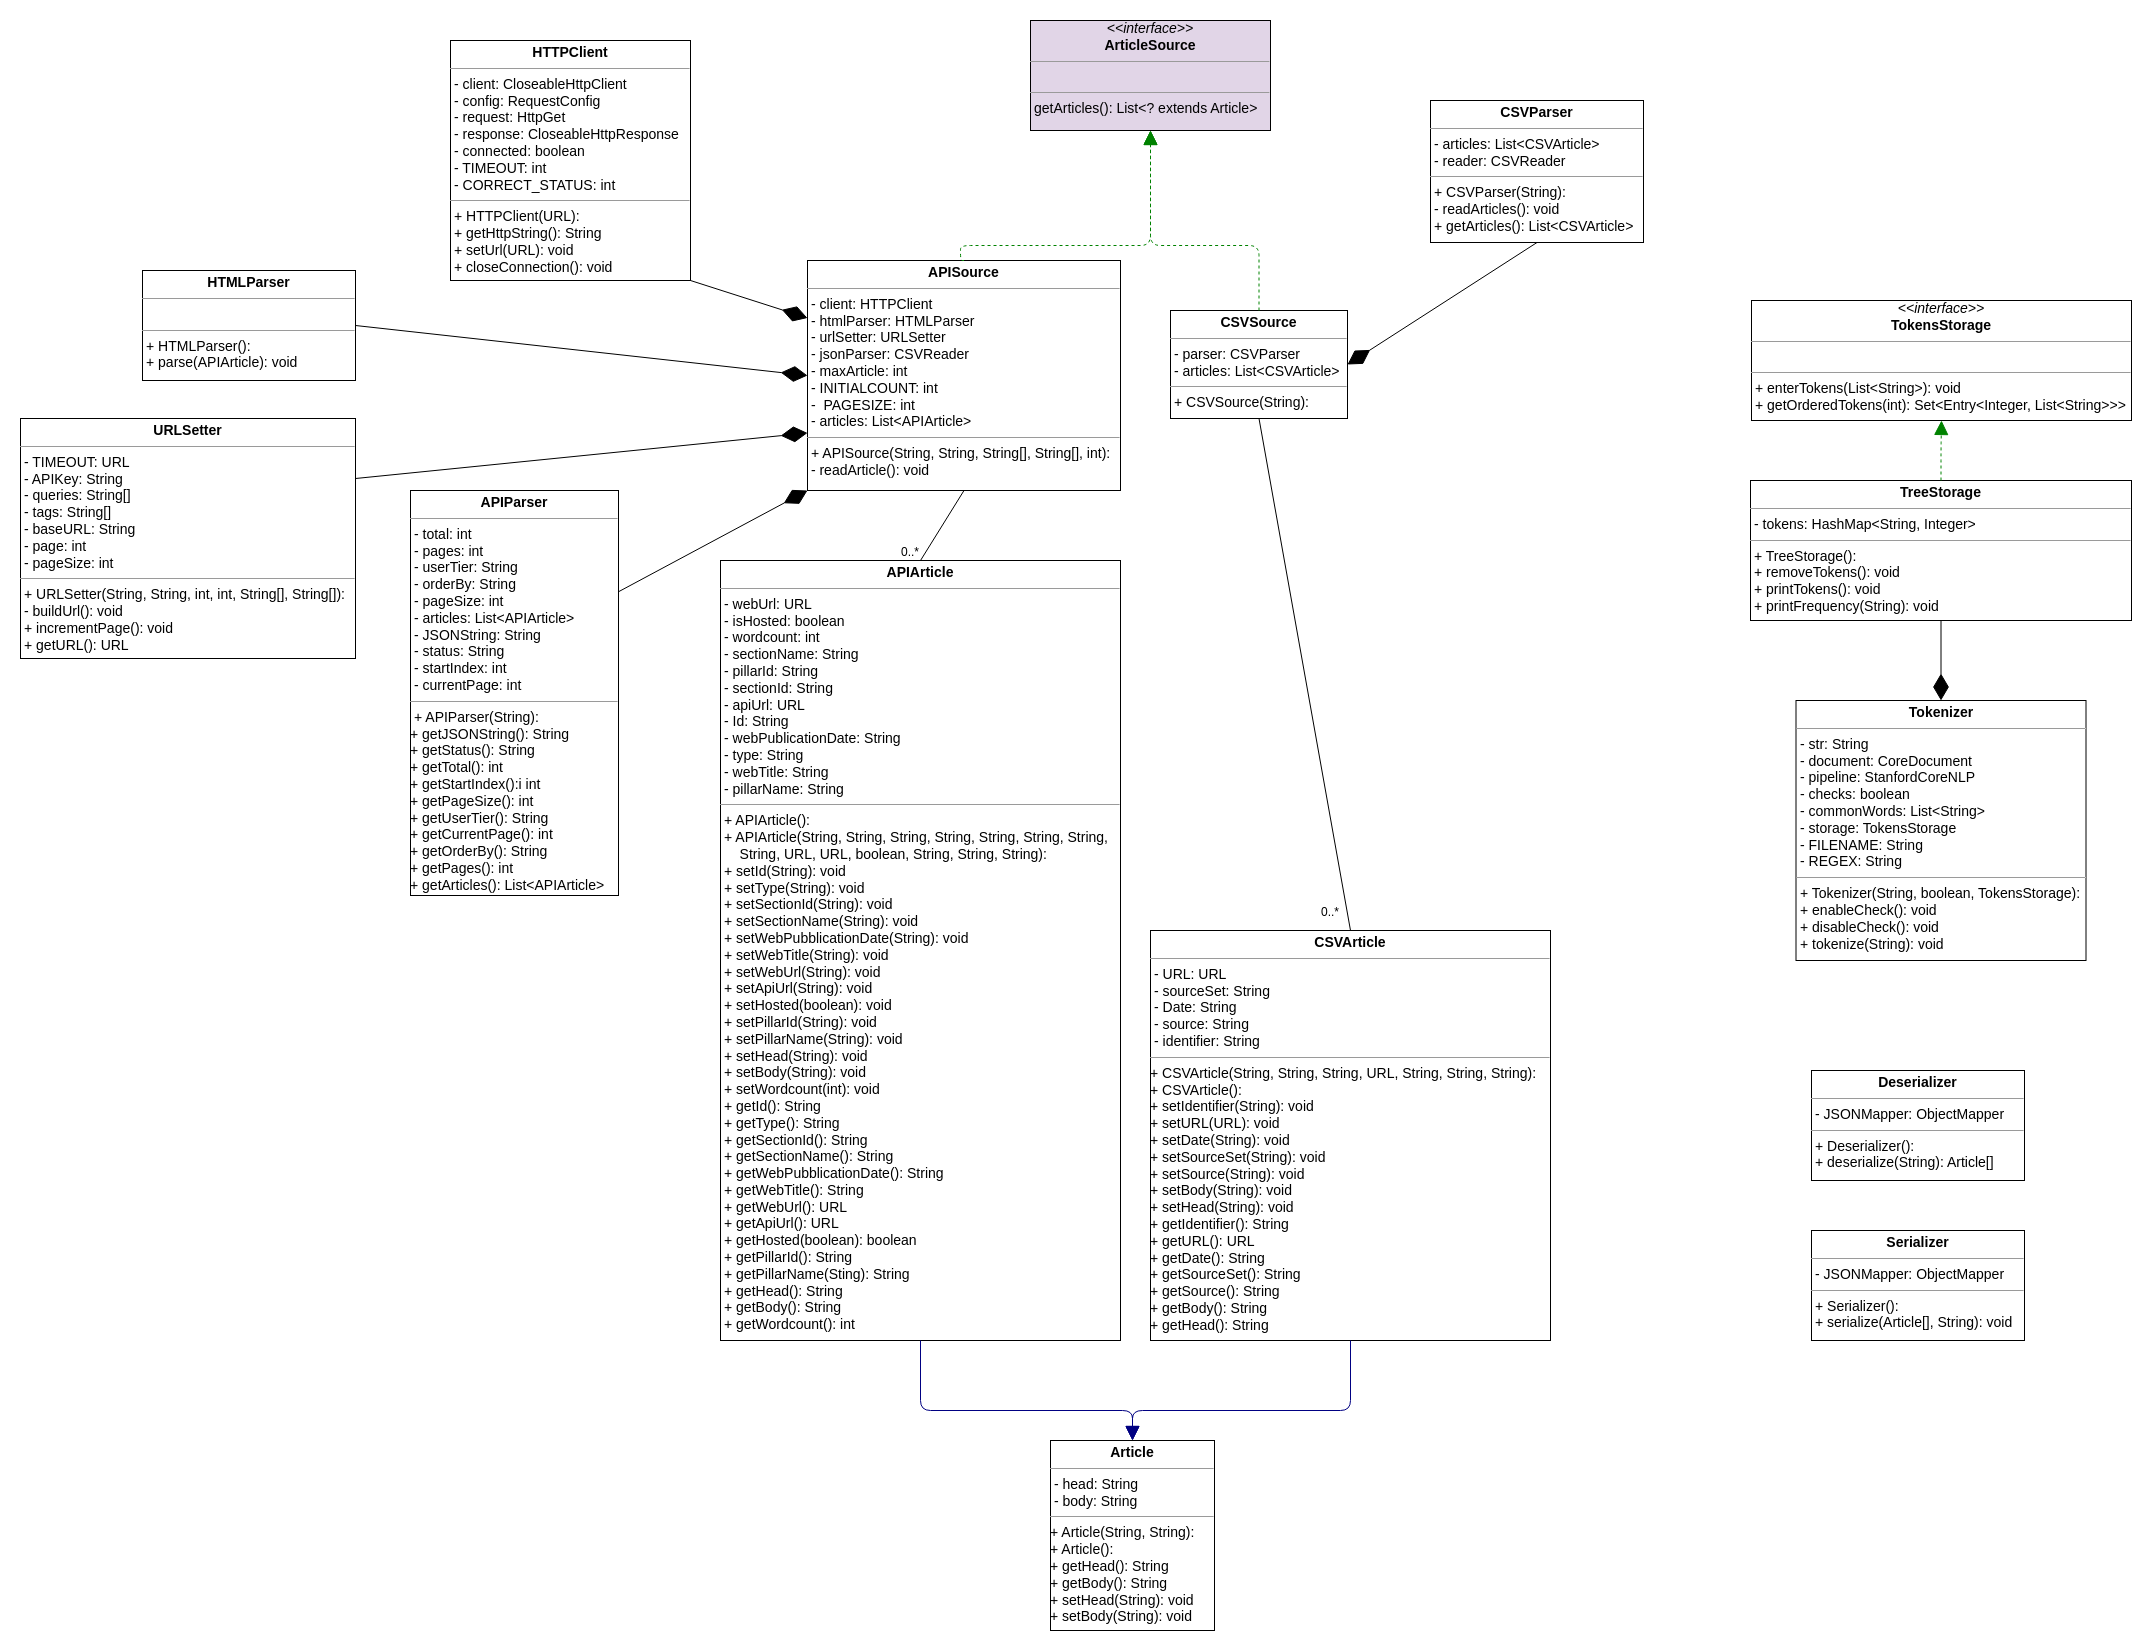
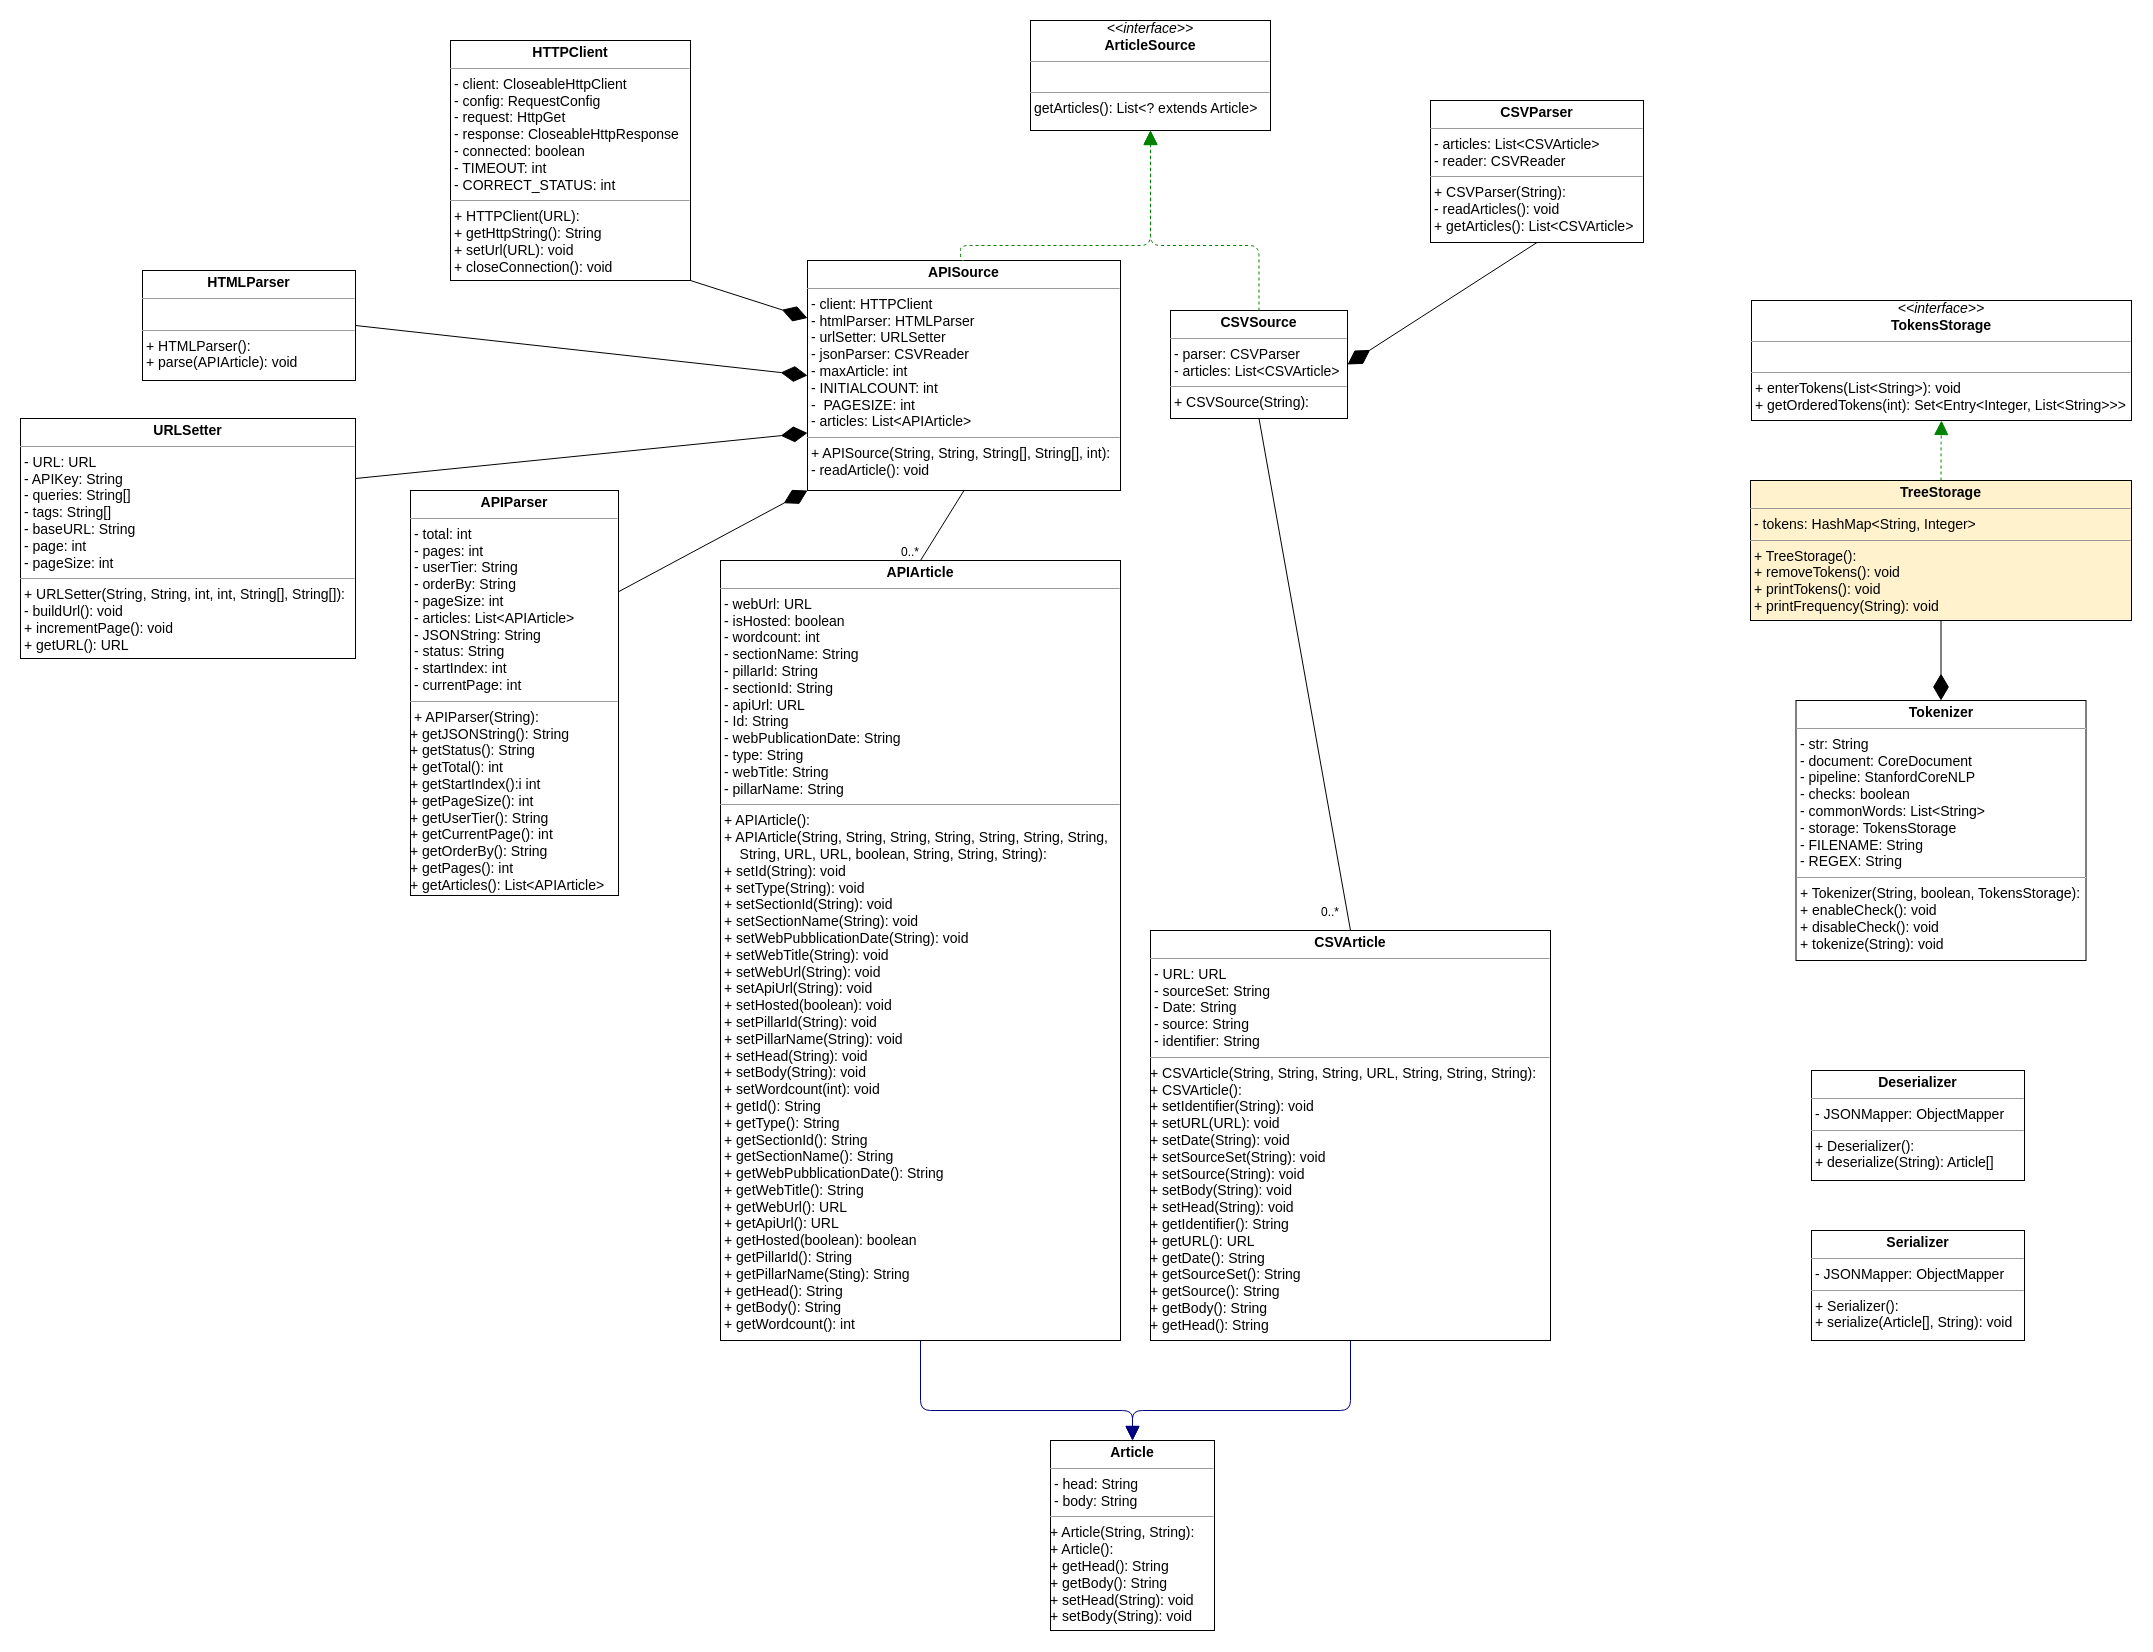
node "<<interface>> ArticleSource getArticles(): List<? extends Article>": fillcolor #e1d5e7 -> #ffffff
node "URLSetter - TIMEOUT: URL - APIKey: String - queries: String[] - tags: String[] - baseURL: String - page: int - pageSize: int + URLSetter(String, String, int, int, String[], String[]): - buildUrl(): void + incrementPage(): void + getURL(): URL": label "URLSetter - TIMEOUT: URL - APIKey: String - queries: String[] - tags: String[] - baseURL: String - page: int - pageSize: int + URLSetter(String, String, int, int, String[], String[]): - buildUrl(): void + incrementPage(): void + getURL(): URL" -> "URLSetter - URL: URL - APIKey: String - queries: String[] - tags: String[] - baseURL: String - page: int - pageSize: int + URLSetter(String, String, int, int, String[], String[]): - buildUrl(): void + incrementPage(): void + getURL(): URL"
node "TreeStorage - tokens: HashMap<String, Integer> + TreeStorage(): + removeTokens(): void + printTokens(): void + printFrequency(String): void": fillcolor #ffffff -> #fff2cc
